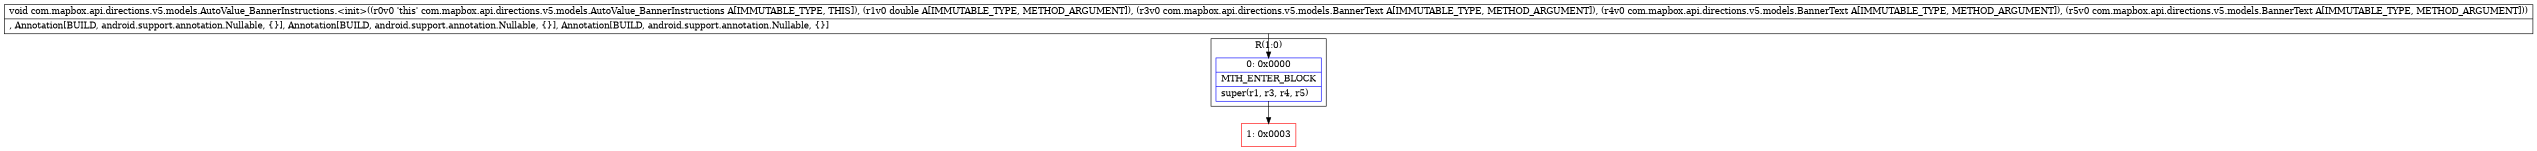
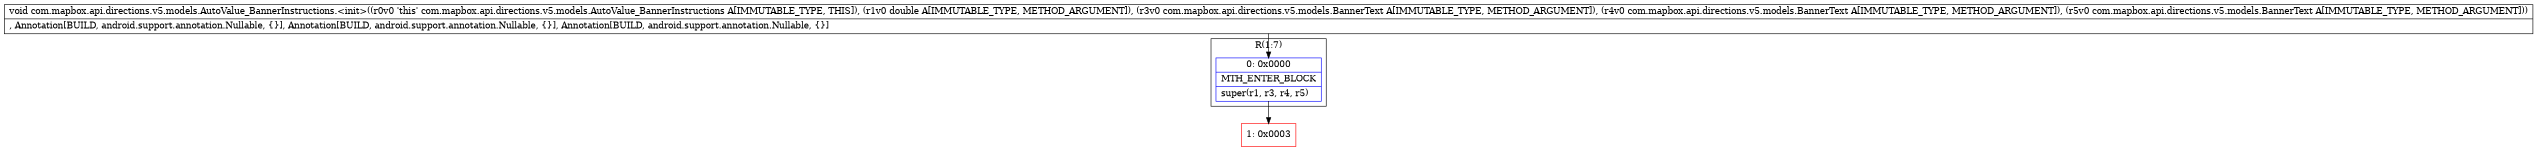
cluster "R(1:0)": label "R(1:0)" -> "R(1:7)"
